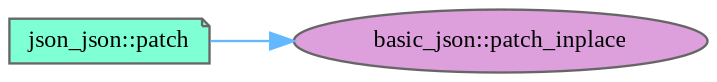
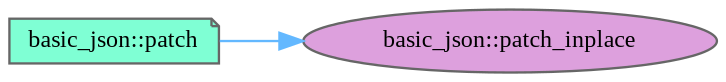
node "json_json::patch": label "json_json::patch" -> "basic_json::patch"
